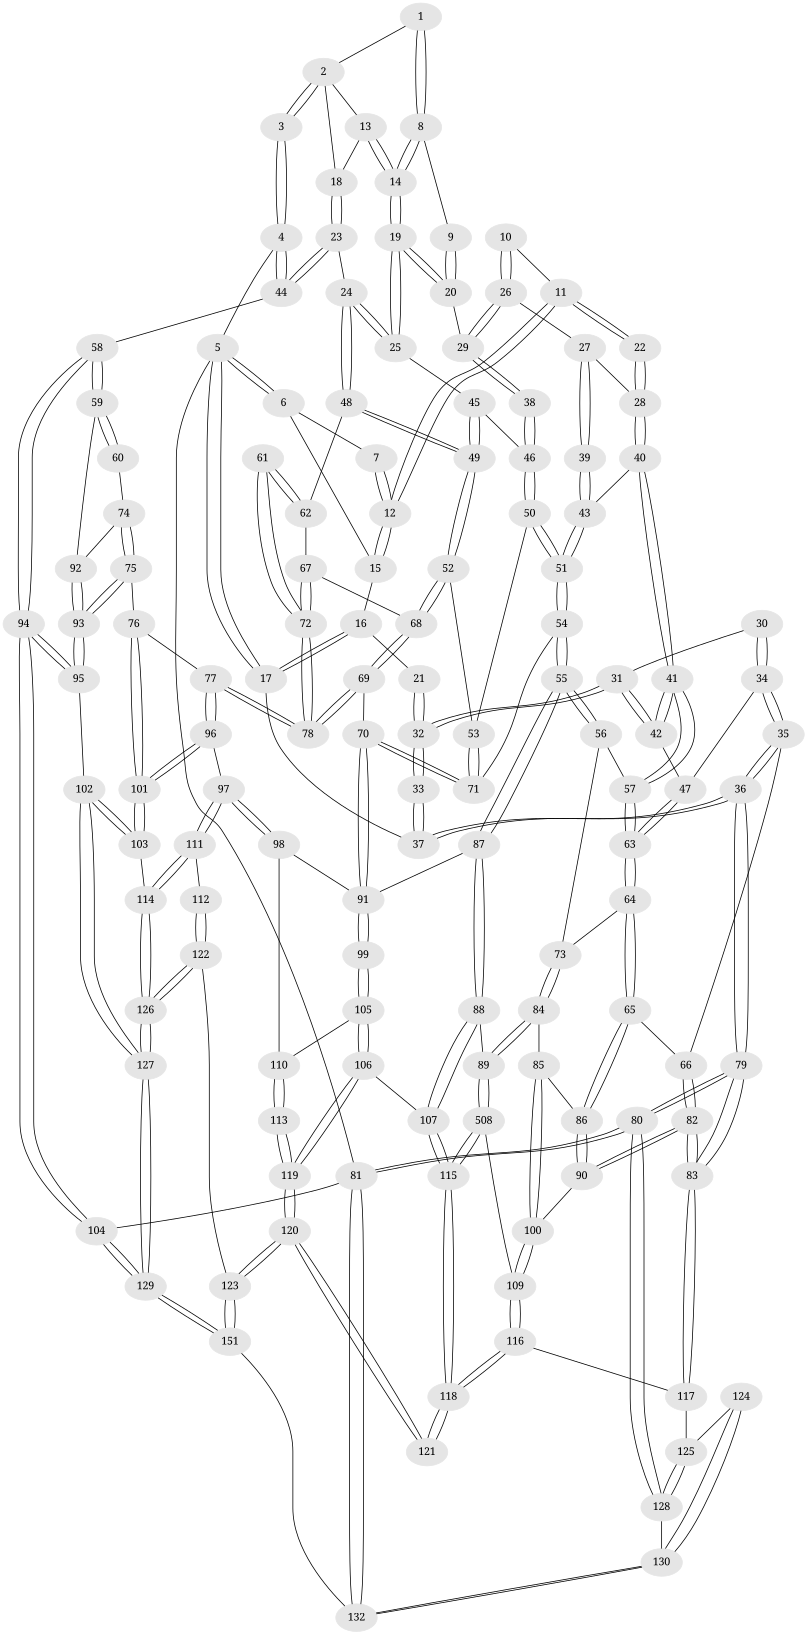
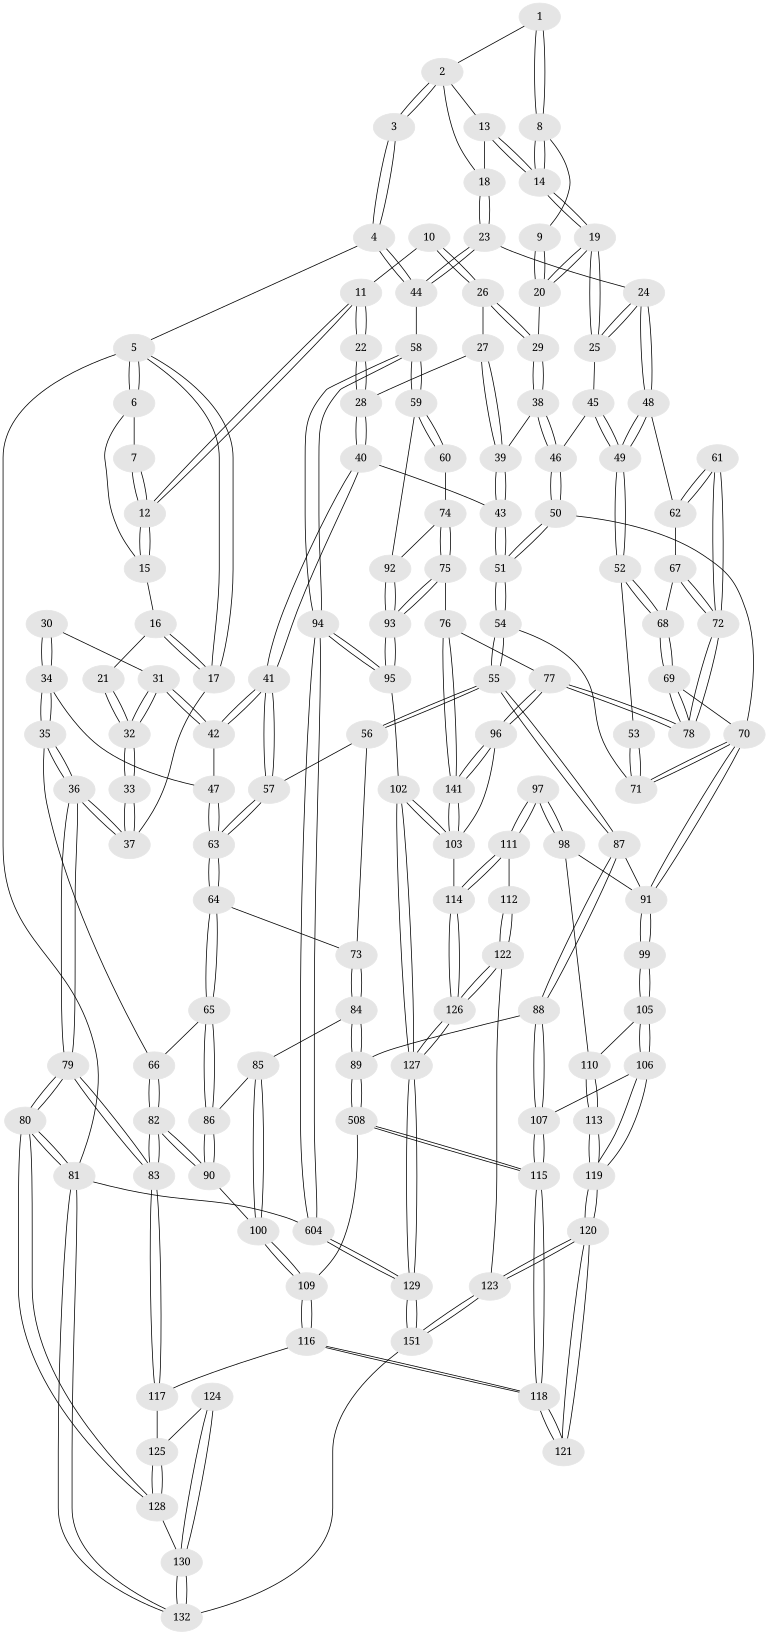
edge "38" -- "39": added
edge "50" -- "53": now "50" -- "70"
edge "96" -- "97": now "96" -- "103"
node "101": label "101" -> "141"
node "104": label "104" -> "604"
